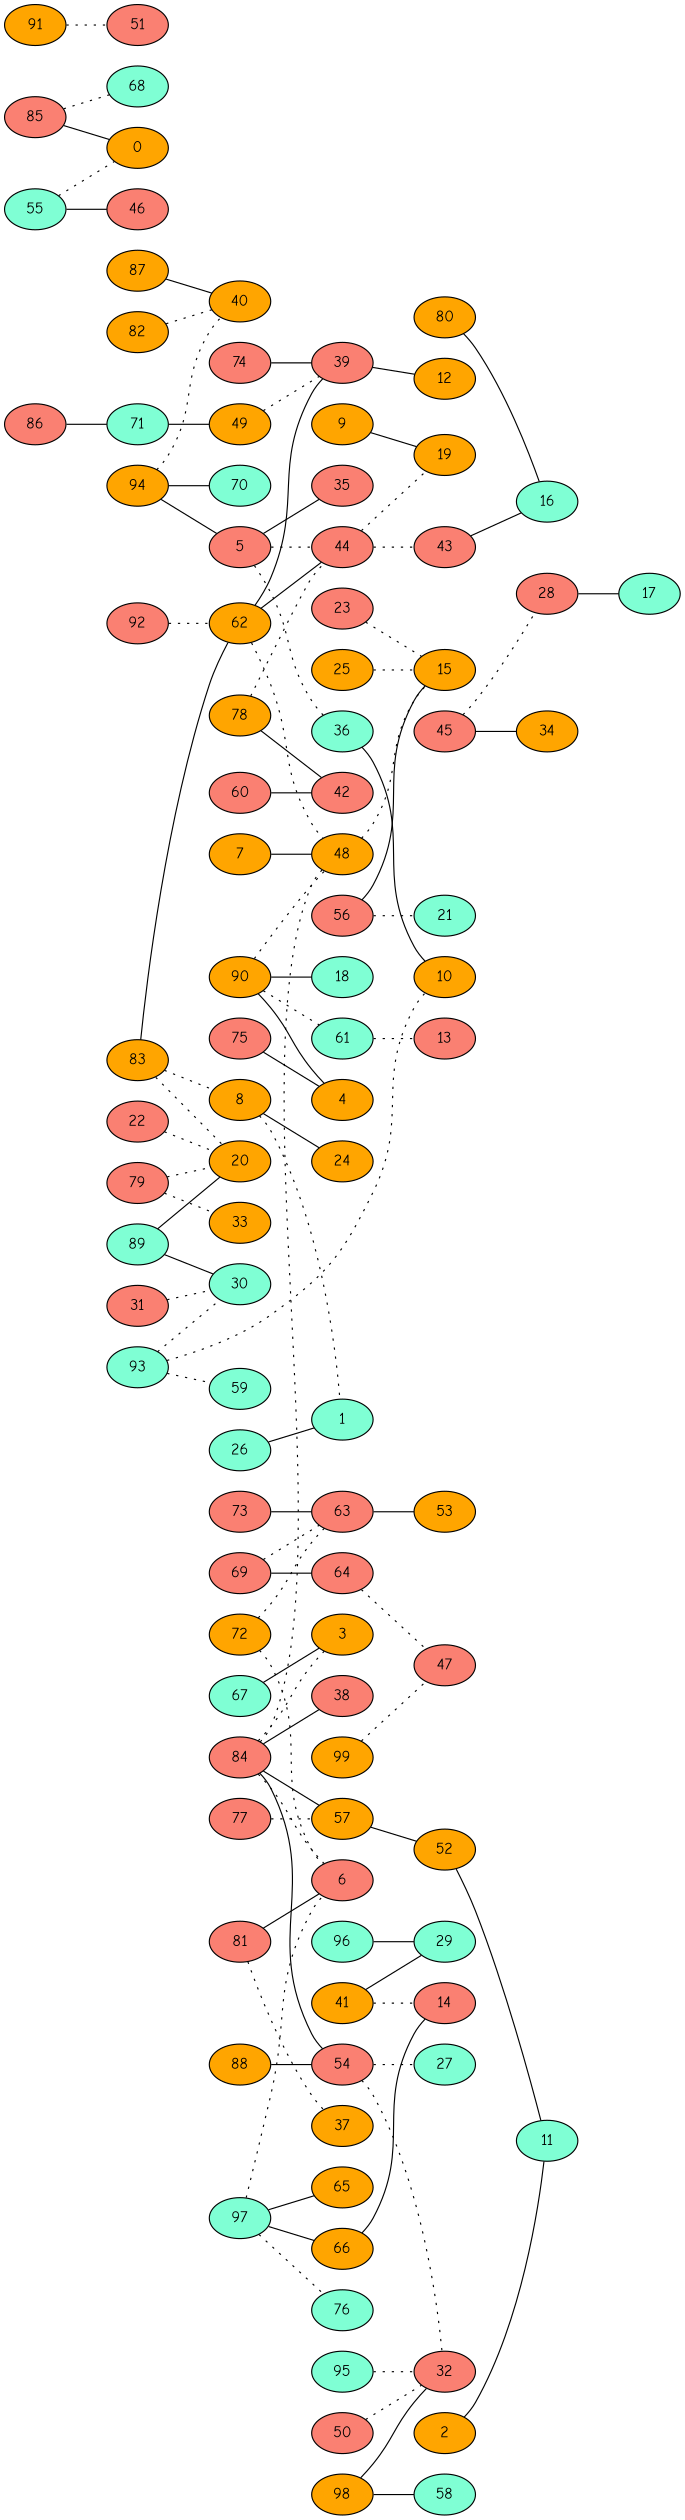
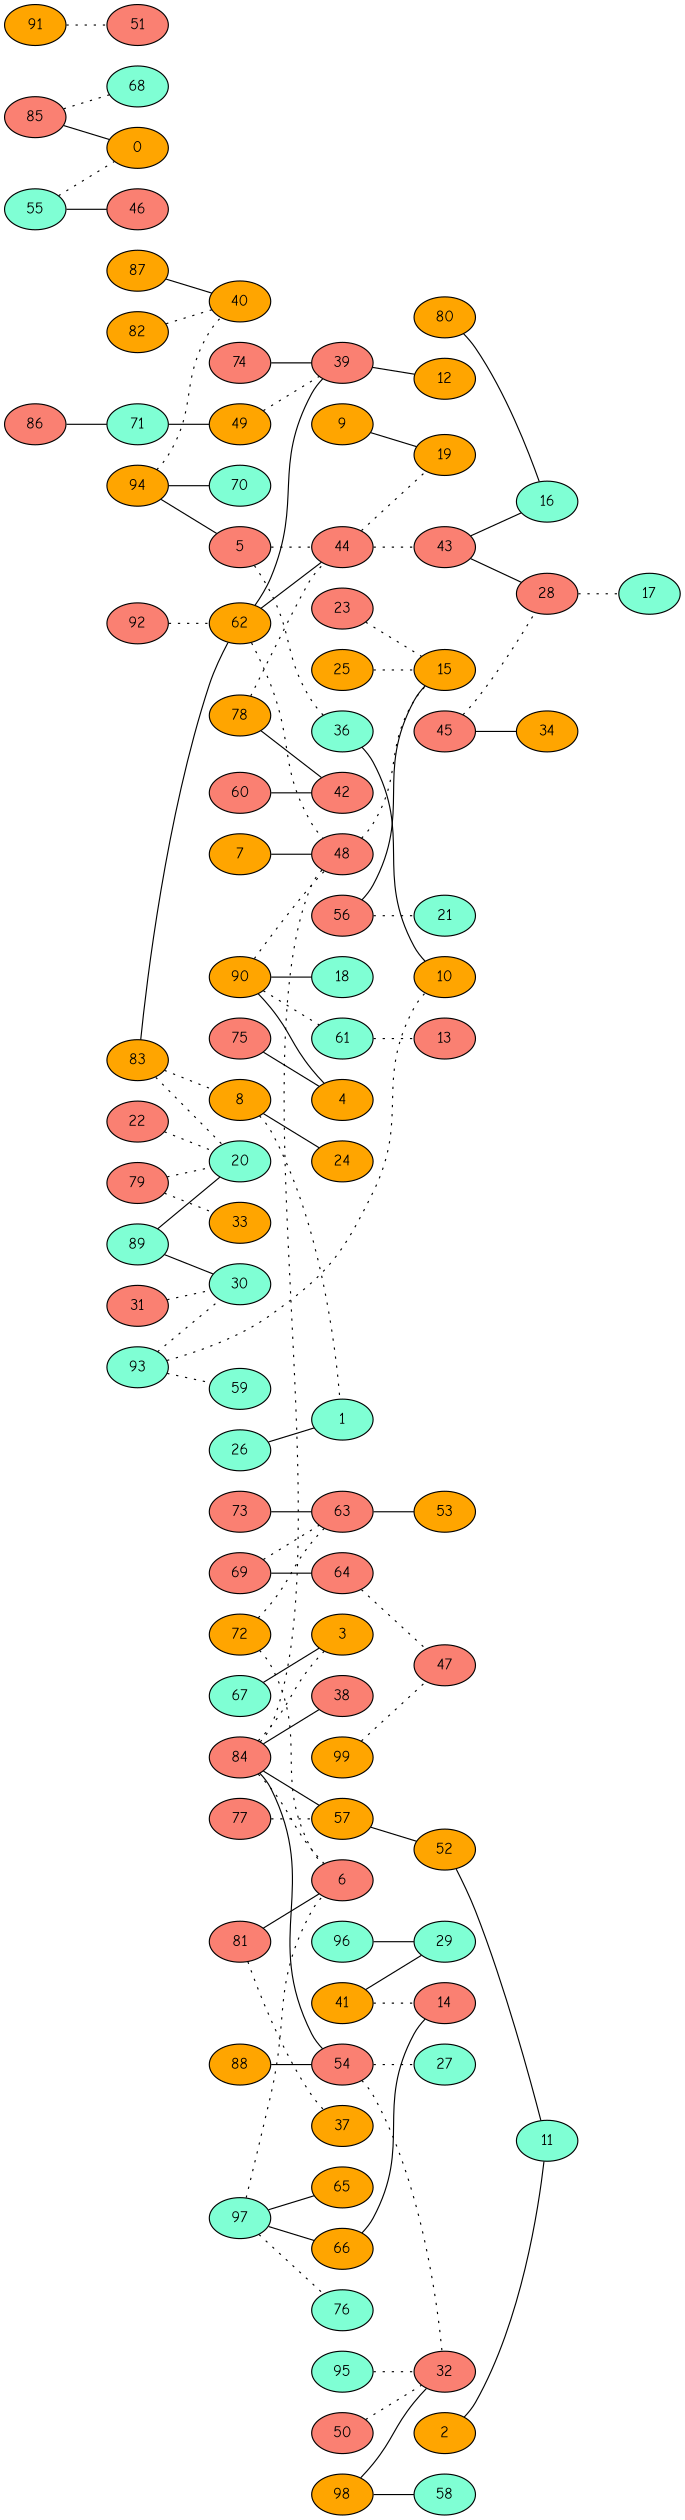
node "35": removed
edge "43" -- "28": added
edge "28" -- "17": style solid -> dotted
node "48": fillcolor orange -> salmon
node "20": fillcolor orange -> aquamarine
